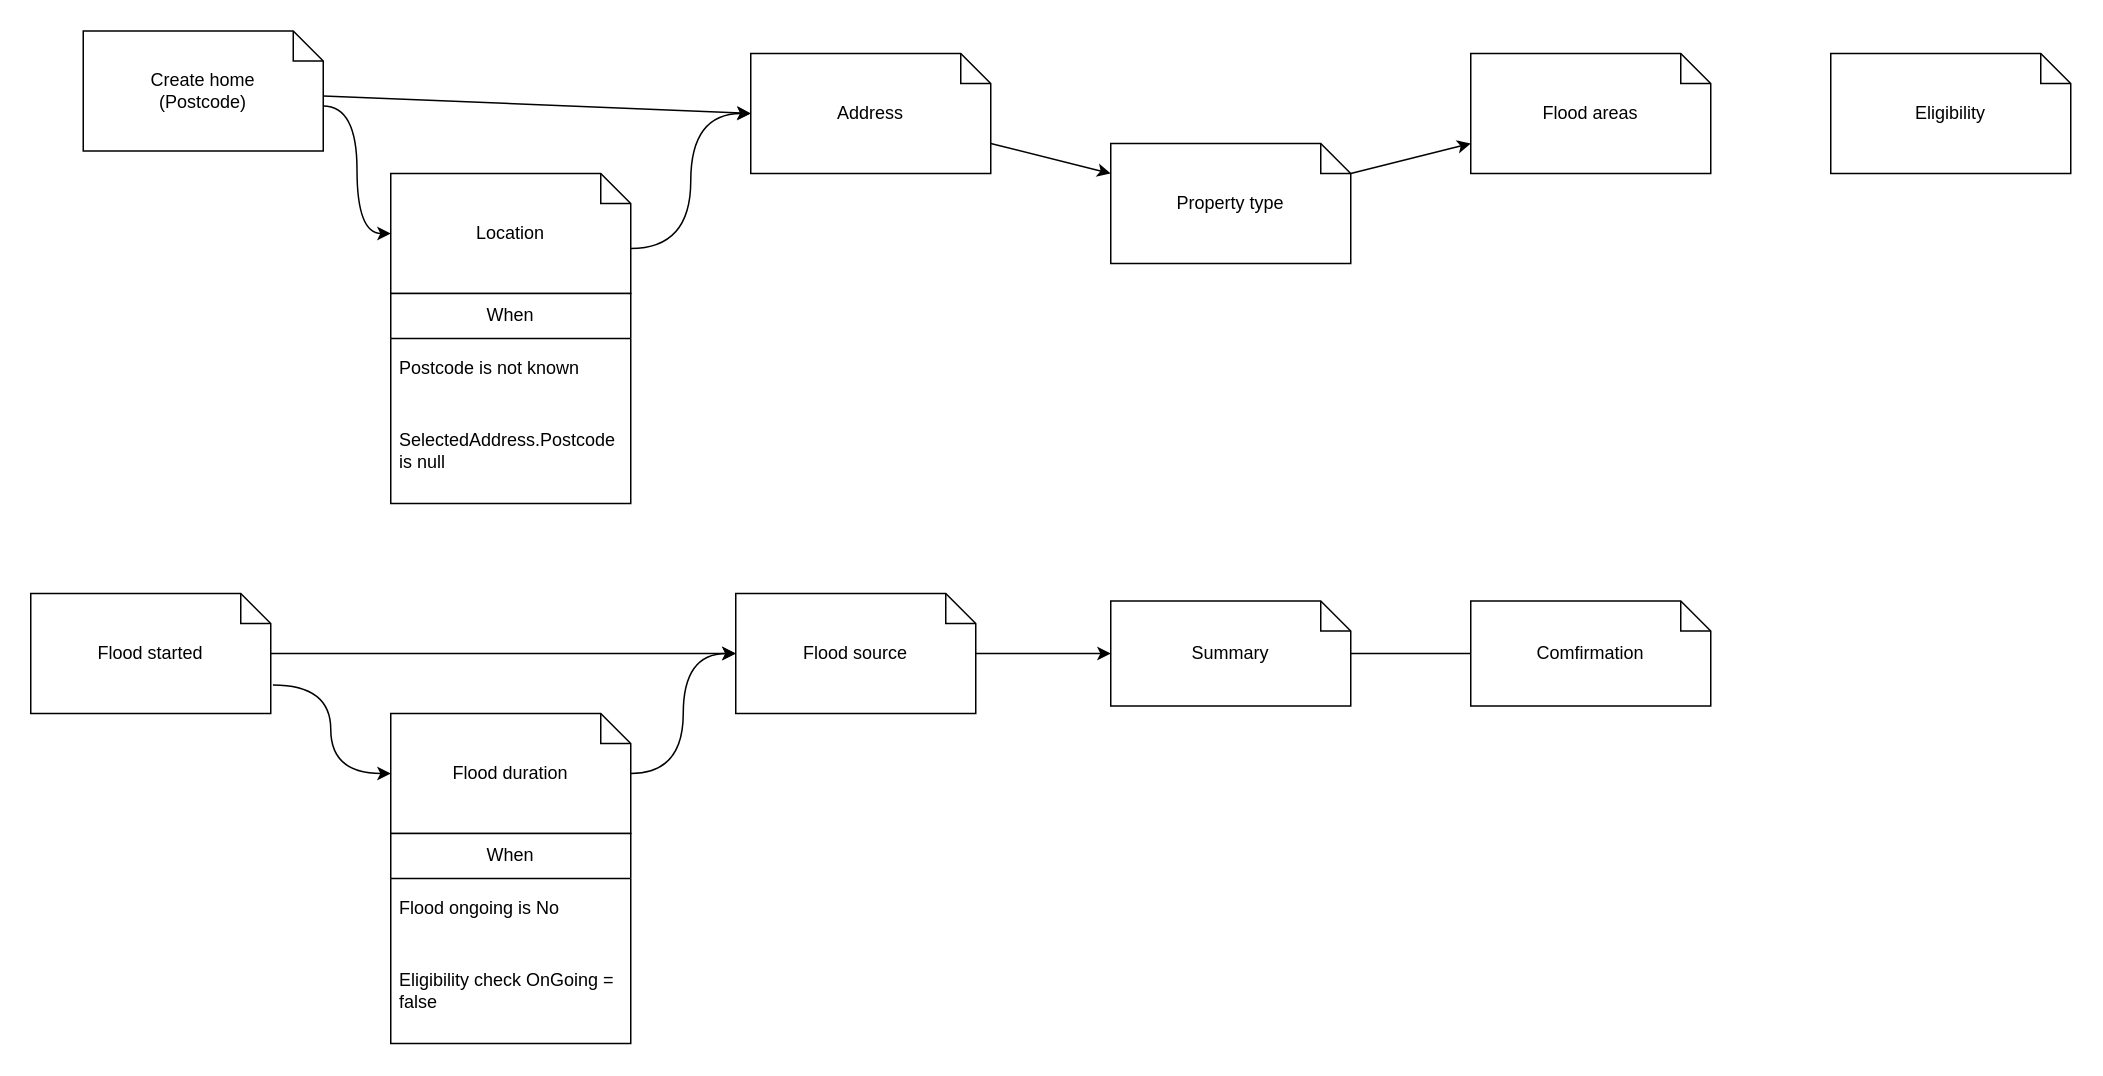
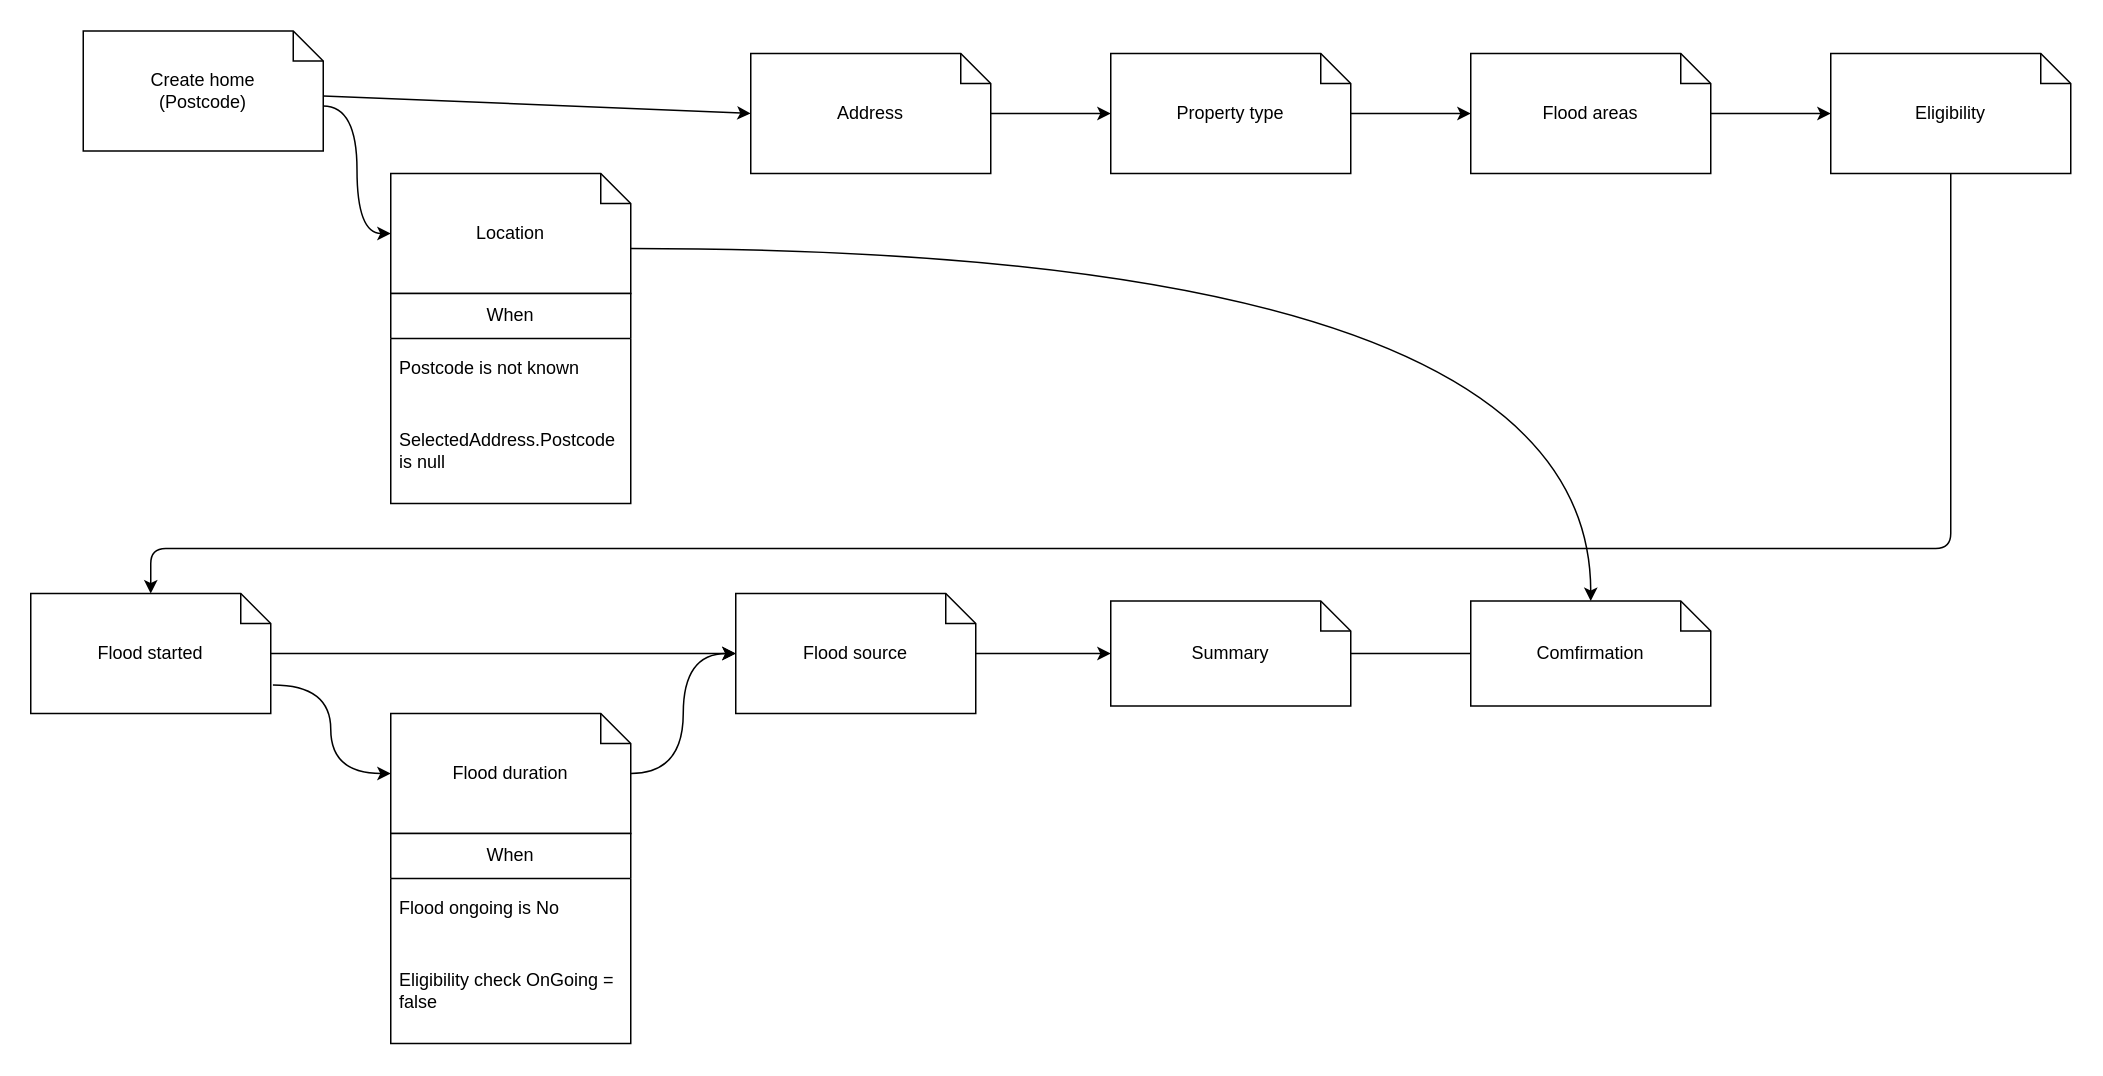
edge "Flood areas" -> "Eligibility": added
edge "Location" -> "Address": now "Location" -> "Comfirmation"
node "Property type": moved (1231, 203) -> (1231, 113)
edge "Eligibility" -> "Flood started": added
